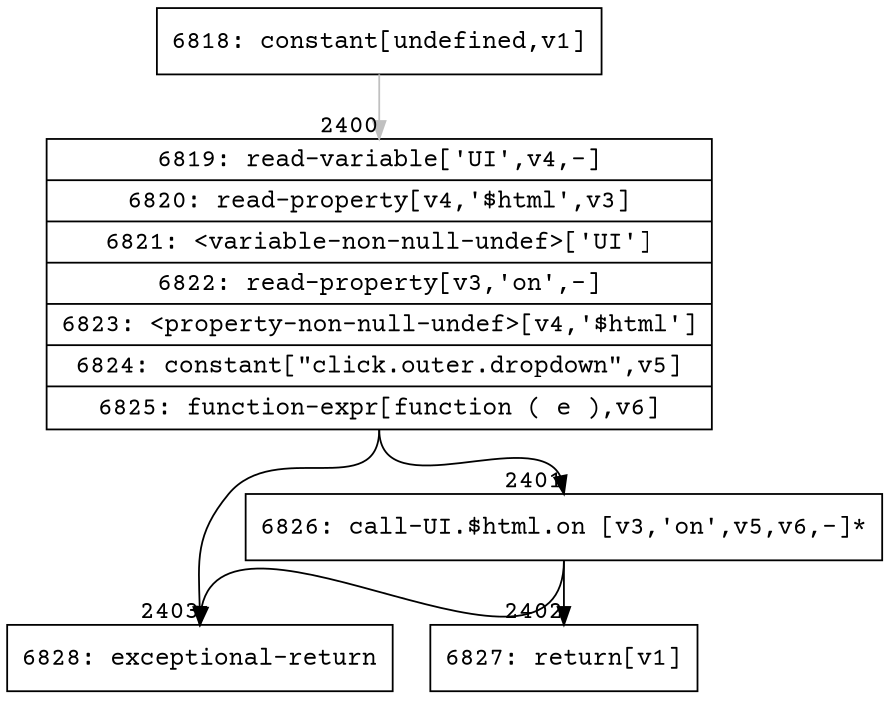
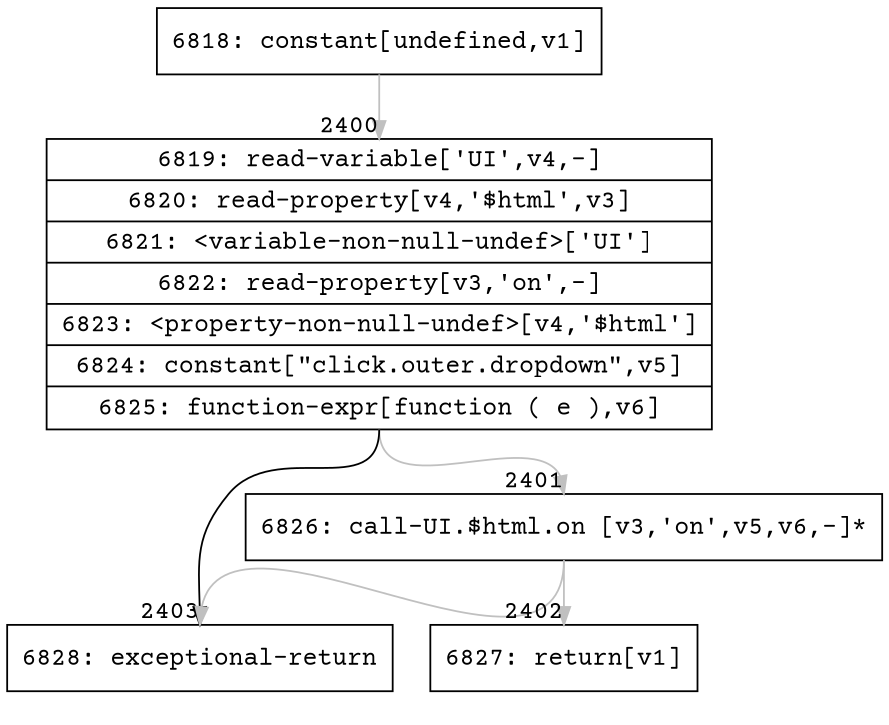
edge "6819: read-variable['UI',v4,-]" -> "6826: call-UI.$html.on [v3,'on',v5,v6,-]*": color black -> gray
edge "6826: call-UI.$html.on [v3,'on',v5,v6,-]*" -> "6827: return[v1]": color black -> gray
edge "6826: call-UI.$html.on [v3,'on',v5,v6,-]*" -> "6828: exceptional-return": color black -> gray
